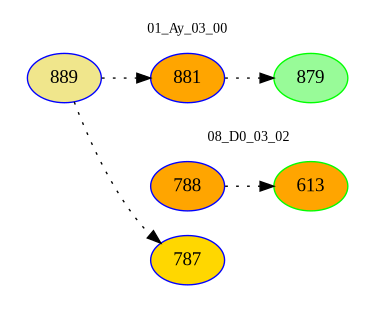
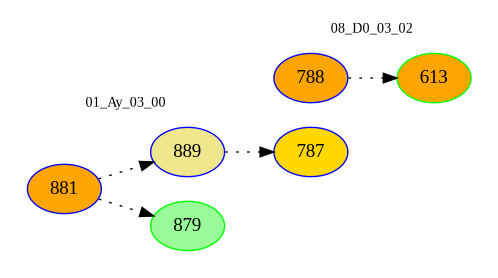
edge "889" -> "881": reversed
